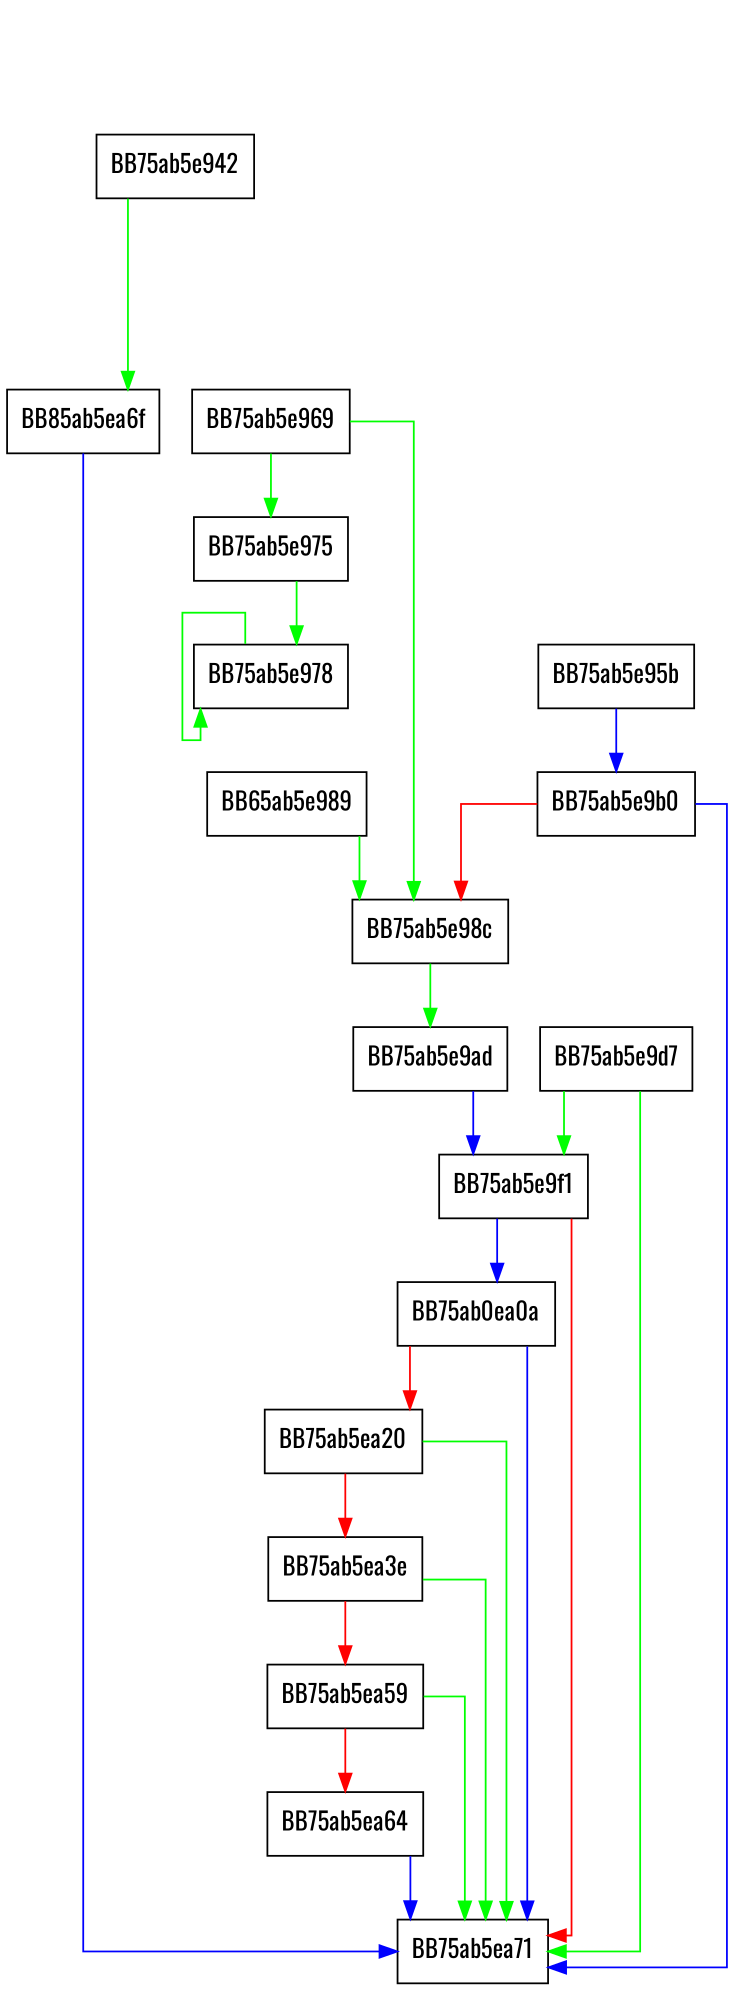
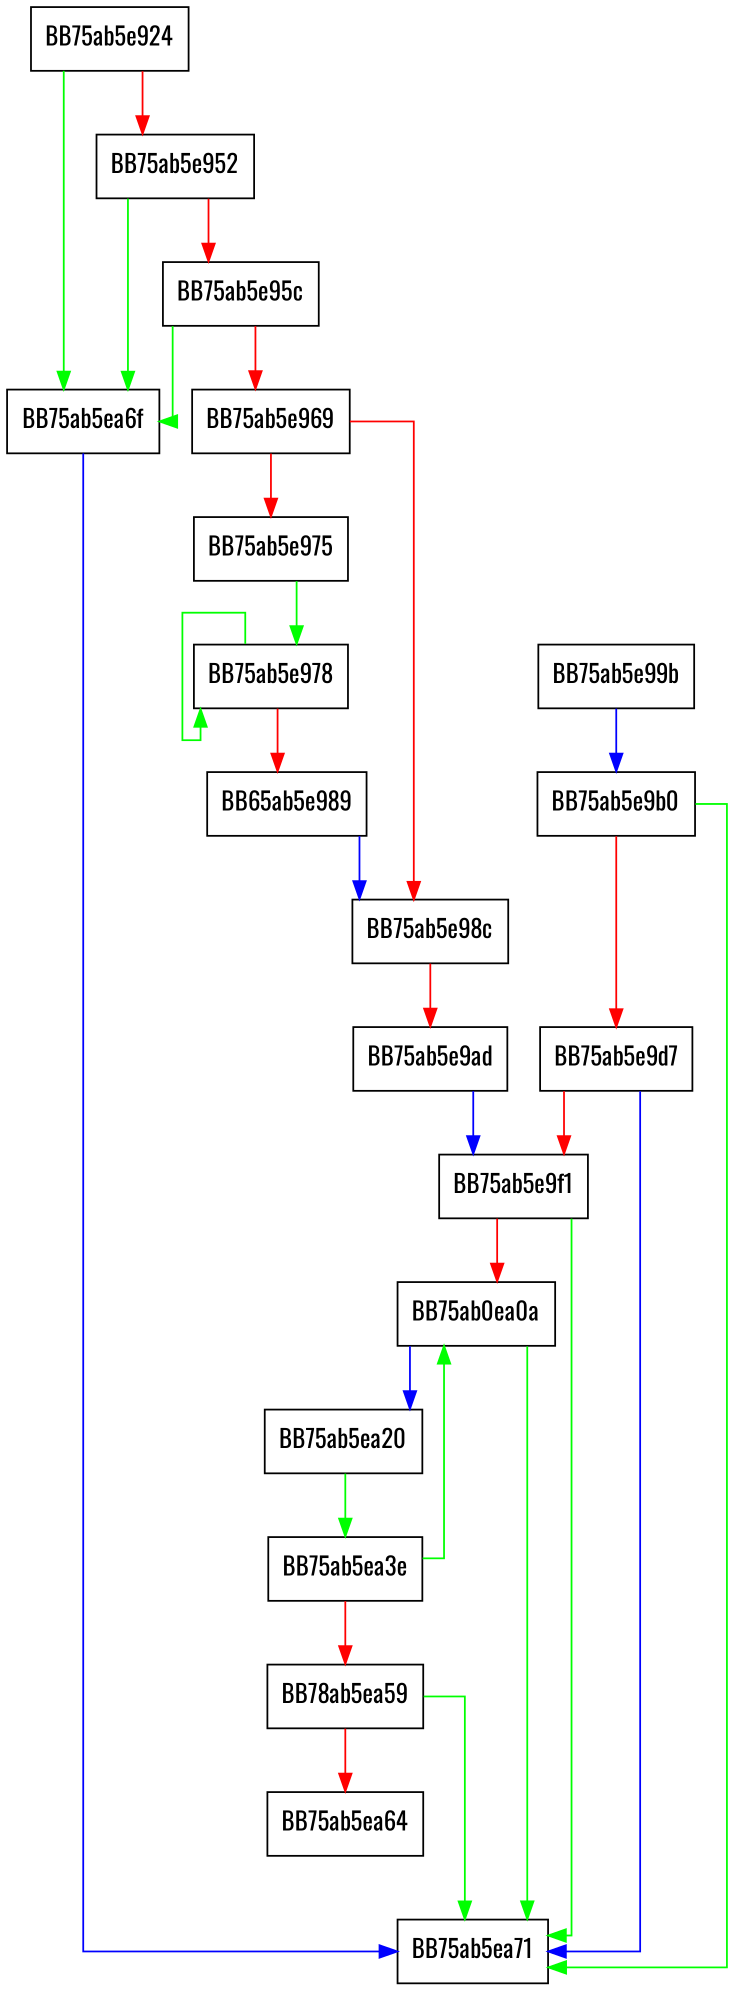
node "BB75ab5e924": added
node "BB75ab5e942": label "BB75ab5e942" -> "BB75ab5e952"
node "BB75ab5e95c": added
node "BB85ab5ea6f": label "BB85ab5ea6f" -> "BB75ab5ea6f"
edge "BB75ab5e969" -> "BB75ab5e975": color green -> red
edge "BB75ab5e969" -> "BB75ab5e98c": color green -> red
node "BB75ab5e95b": label "BB75ab5e95b" -> "BB75ab5e99b"
edge "BB75ab5e978" -> "BB65ab5e989": added
edge "BB75ab5e9b0" -> "BB75ab5e98c": now "BB75ab5e9b0" -> "BB75ab5e9d7"
edge "BB65ab5e989" -> "BB75ab5e98c": color green -> blue
edge "BB75ab5e98c" -> "BB75ab5e9ad": color green -> red
edge "BB75ab5e9d7" -> "BB75ab5e9f1": color green -> red
edge "BB75ab5e9f1" -> "BB75ab0ea0a": color blue -> red
edge "BB75ab0ea0a" -> "BB75ab5ea20": color red -> blue
edge "BB75ab5e9b0" -> "BB75ab5ea71": color blue -> green
edge "BB75ab5ea20" -> "BB75ab5ea3e": color red -> green
edge "BB75ab5e9d7" -> "BB75ab5ea71": color green -> blue
edge "BB75ab5e9f1" -> "BB75ab5ea71": color red -> green
edge "BB75ab0ea0a" -> "BB75ab5ea71": color blue -> green
edge "BB75ab5ea20" -> "BB75ab5ea71": removed
node "BB75ab5ea59": label "BB75ab5ea59" -> "BB78ab5ea59"
edge "BB75ab5ea3e" -> "BB75ab5ea71": now "BB75ab5ea3e" -> "BB75ab0ea0a"
edge "BB75ab5ea64" -> "BB75ab5ea71": removed
